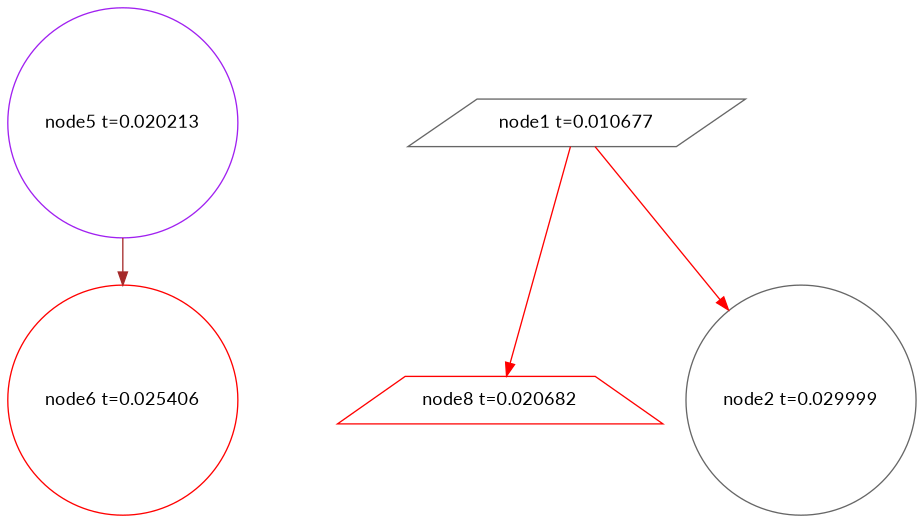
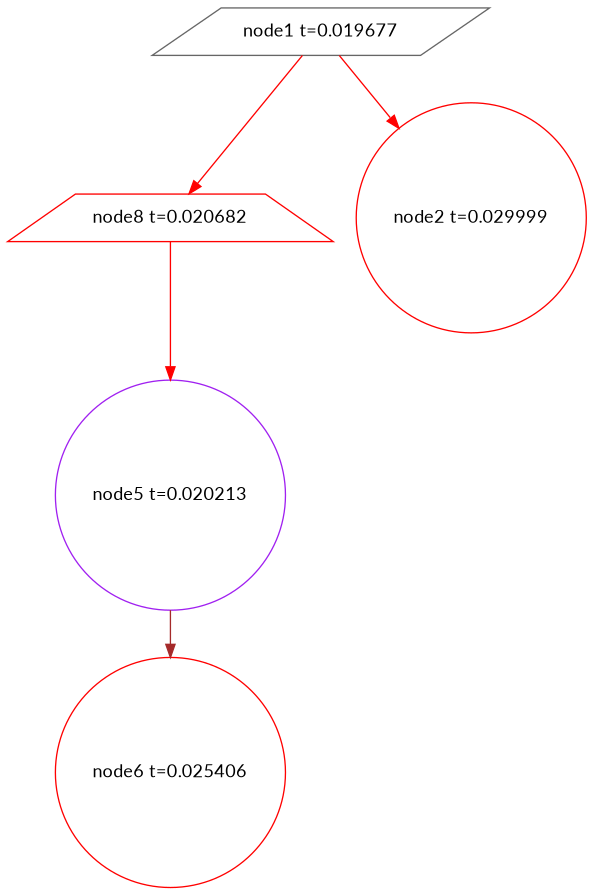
node "node1 t=0.010677": label "node1 t=0.010677" -> "node1 t=0.019677"
edge "node8 t=0.020682" -> "node5 t=0.020213": added
node "node2 t=0.029999": color gray40 -> red
